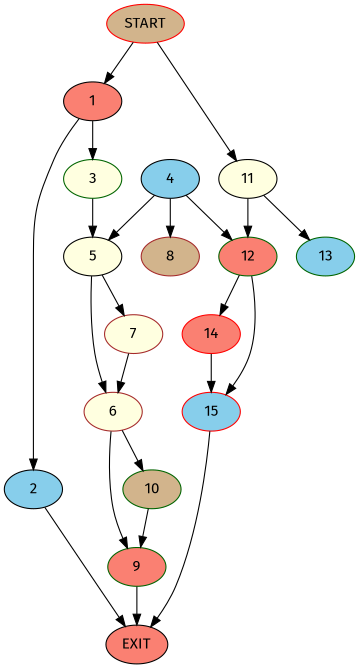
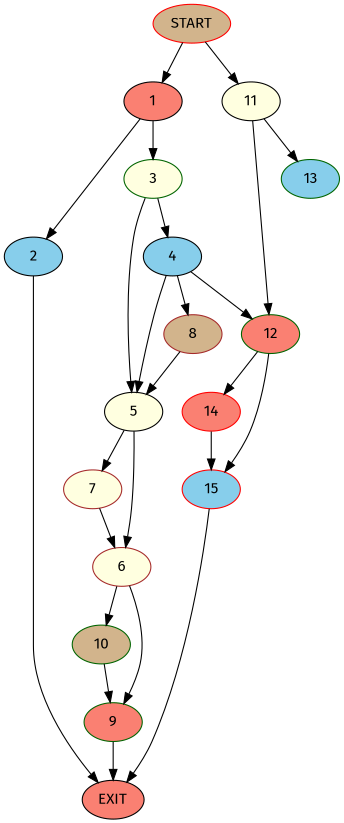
edge "3" -> "4": added
edge "8" -> "5": added
